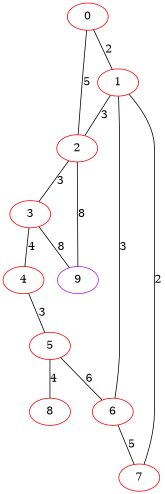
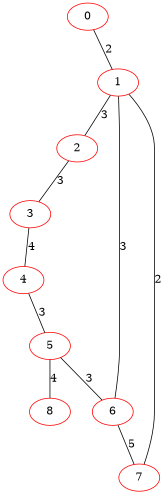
edge "0" -- "2": removed, label "5"
node "9": removed
edge "5" -- "6": label "6" -> "3"
